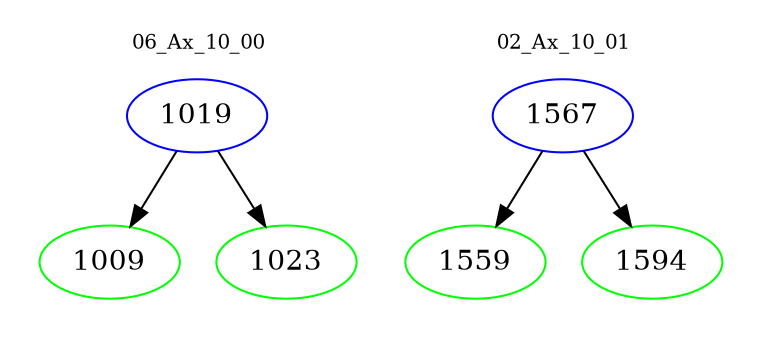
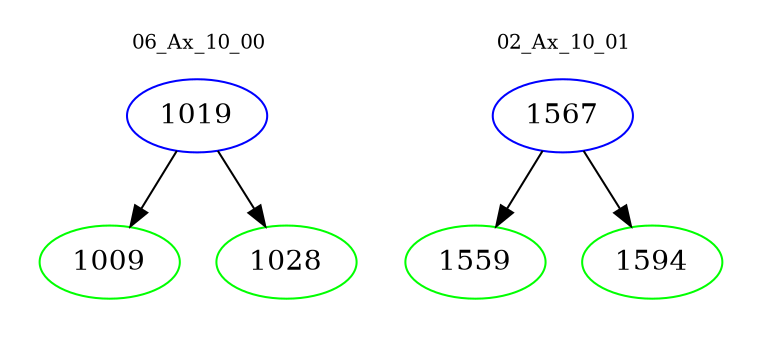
node "1023": label "1023" -> "1028"
